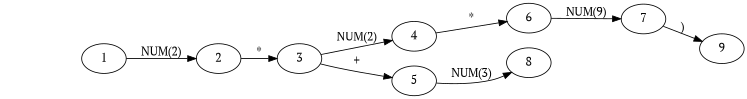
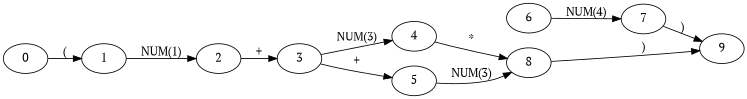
edge "6" -> "7": label "NUM(9)" -> "NUM(4)"
edge "4" -> "6": now "4" -> "8"
edge "3" -> "4": label "NUM(2)" -> "NUM(3)"
edge "1" -> "2": label "NUM(2)" -> "NUM(1)"
edge "2" -> "3": label "*" -> "+"
edge "8" -> "9": added, label ")"
node "0": added
